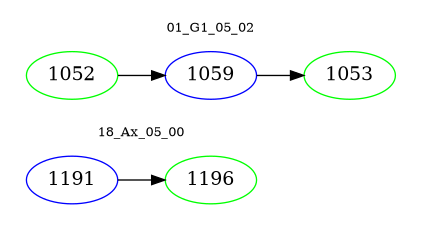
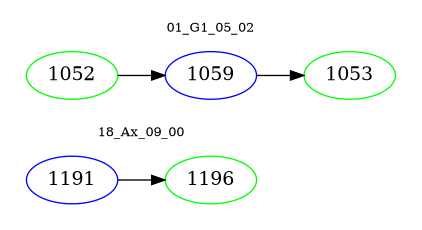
cluster "18_Ax_05_00": label "18_Ax_05_00" -> "18_Ax_09_00"
